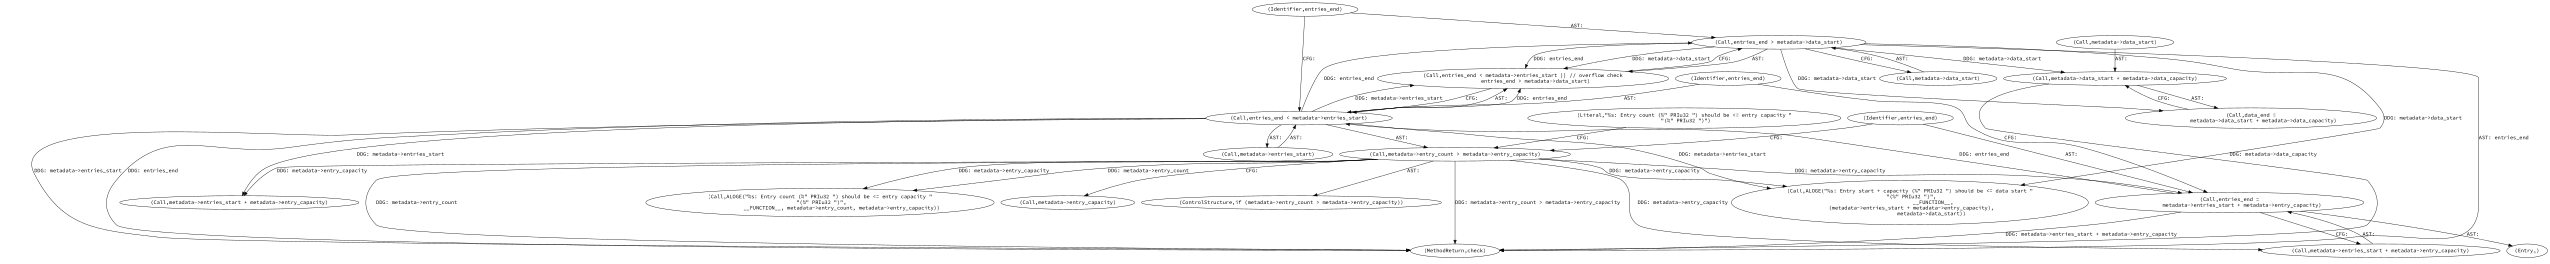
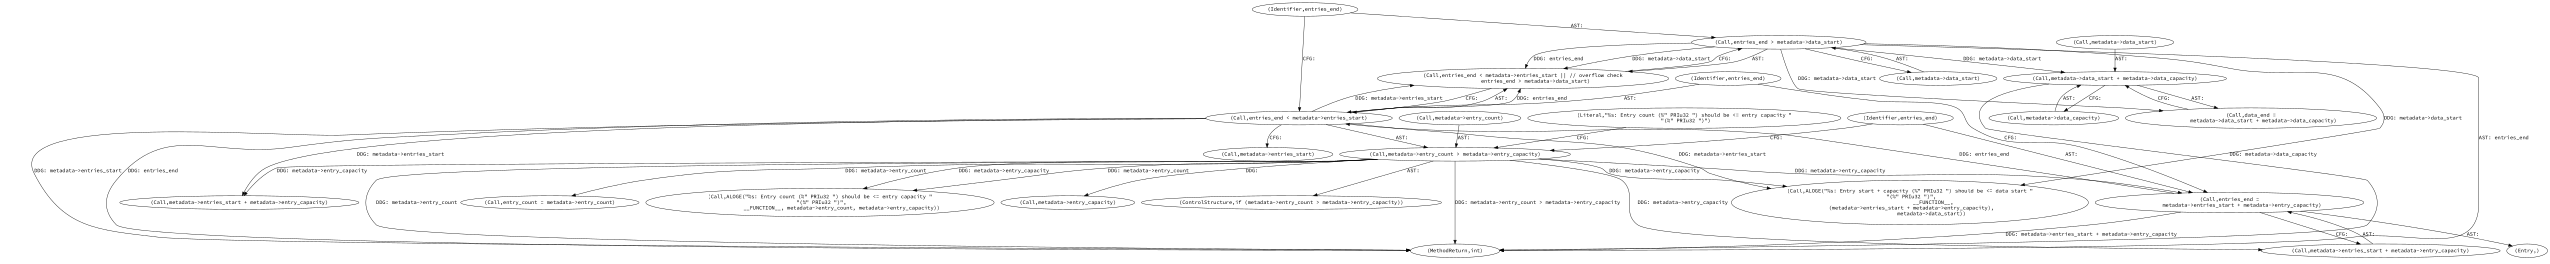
edge "(Call,entries_end < metadata->entries_start)" -> "(Call,entries_end > metadata->data_start)": removed, label "DDG: entries_end"
node "(Call,metadata->entry_count)": added
node "(Call,metadata->data_capacity)": added
edge "(Call,entries_end < metadata->entries_start)" -> "(Call,metadata->entries_start)": label "AST: " -> "CFG: "
edge "(Call,metadata->entries_start)" -> "(Call,entries_end < metadata->entries_start)": removed, label "AST:"
edge "(Call,metadata->entry_count > metadata->entry_capacity)" -> "(Call,metadata->entry_capacity)": label "CFG: " -> "DDG: "
node "(Call,entry_count = metadata->entry_count)": added
node "(MethodReturn,check)": label "(MethodReturn,check)" -> "(MethodReturn,int)"
